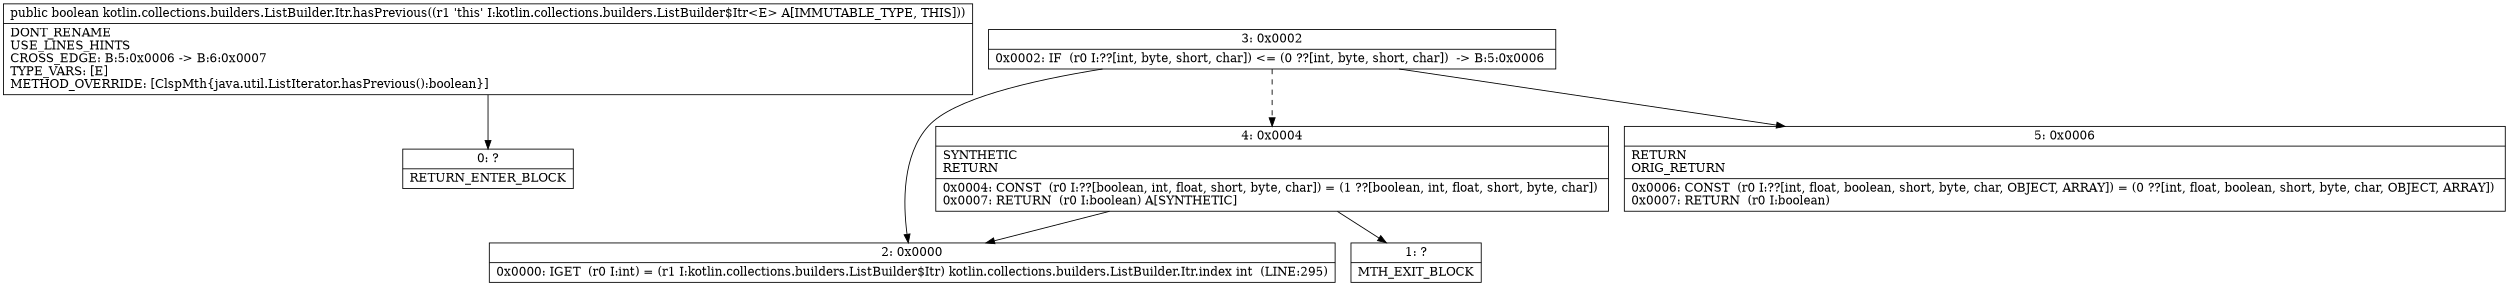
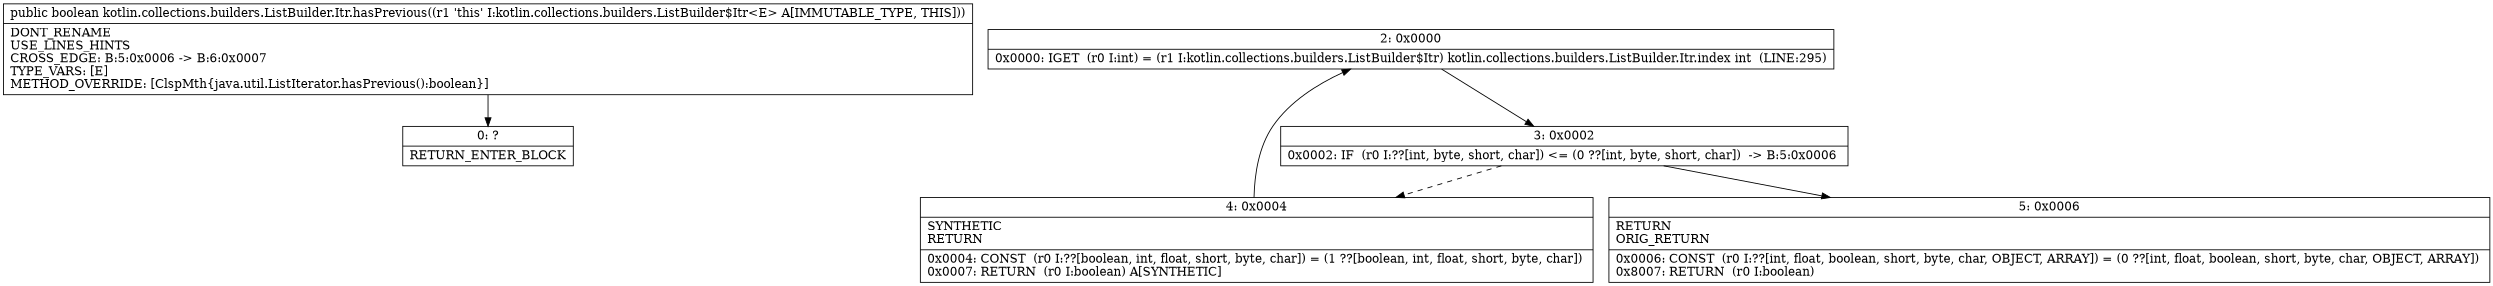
edge "3: 0x0002" -> "2: 0x0000": reversed
node "5: 0x0006": text "0x0007: RETURN  (r0 I:boolean)" -> "0x8007: RETURN  (r0 I:boolean)"
node "1: ?": removed
